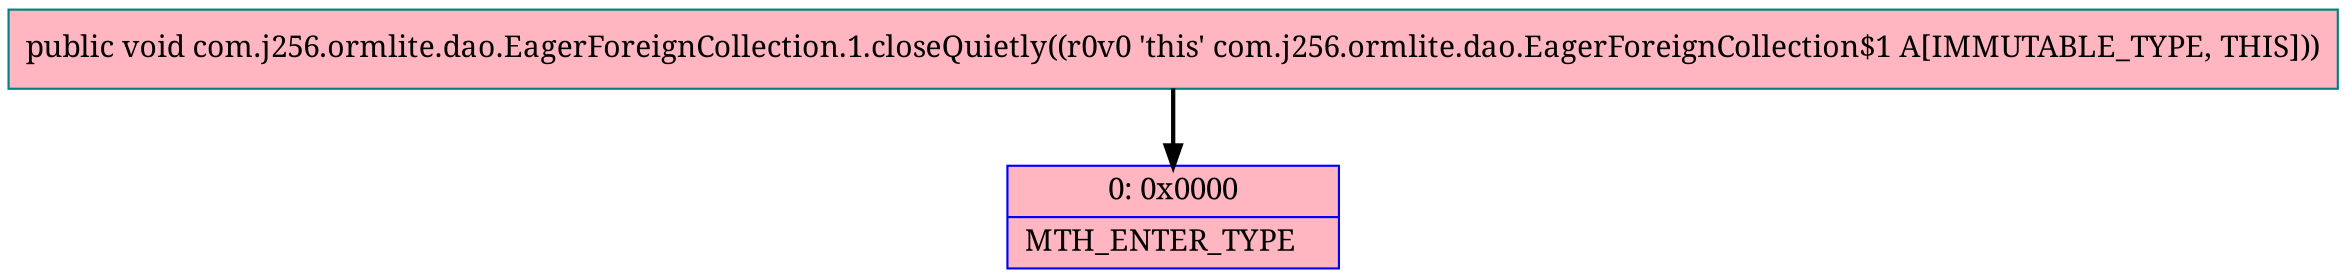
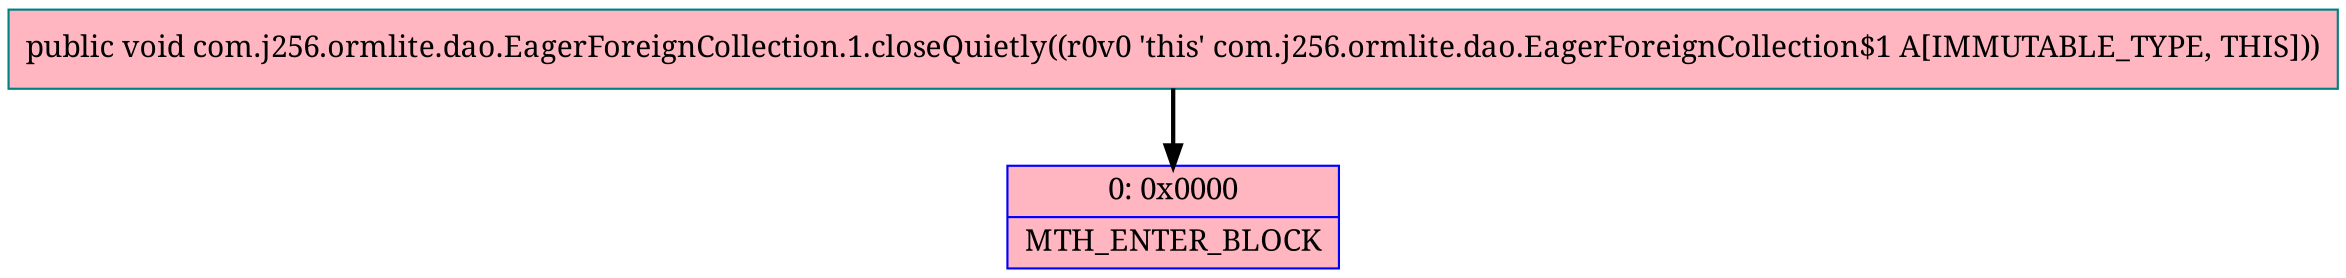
node "0: 0x0000": text "MTH_ENTER_TYPE" -> "MTH_ENTER_BLOCK"
